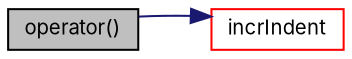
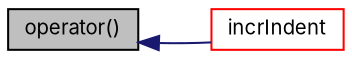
edge "operator()" -> "incrIndent": reversed
